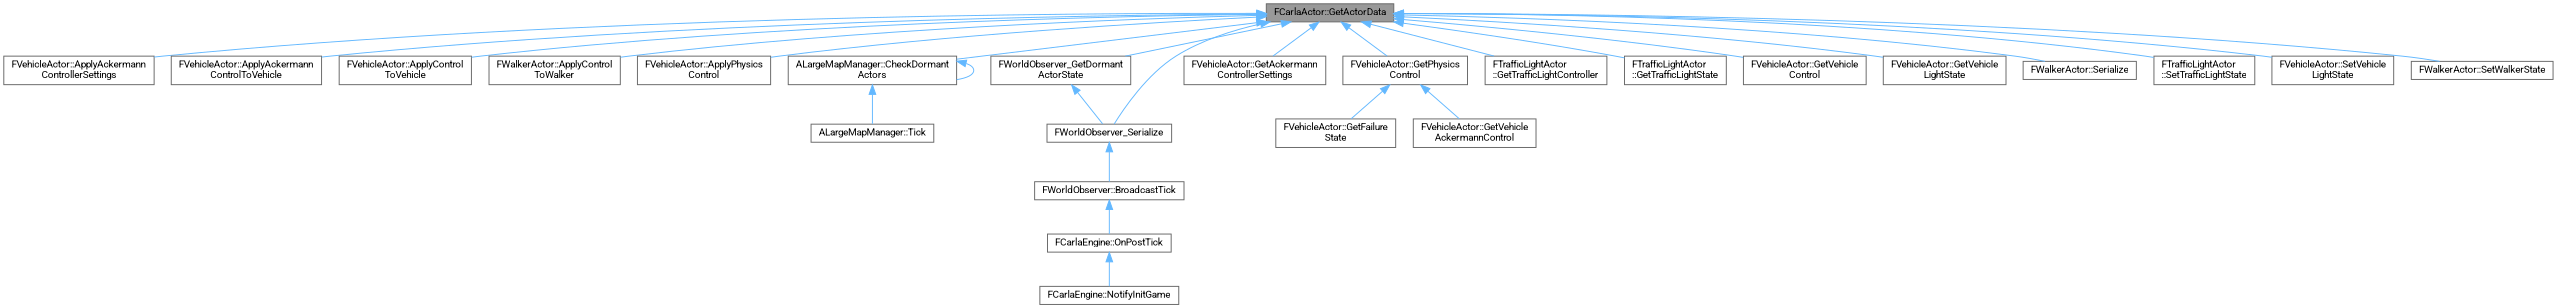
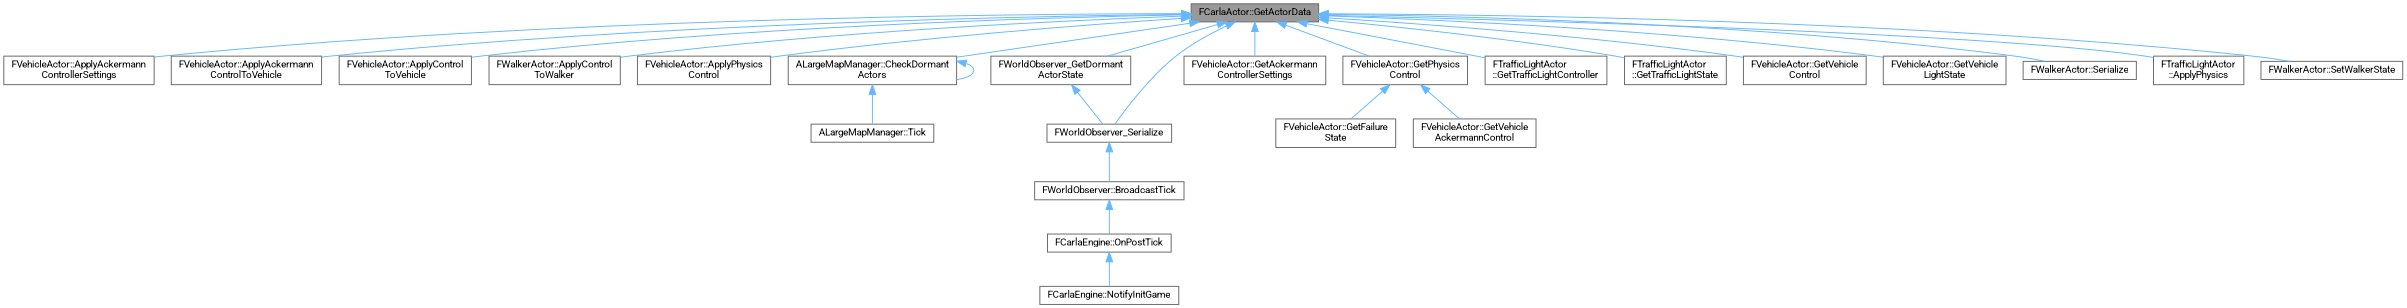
node "FTrafficLightActor ::SetTrafficLightState": label "FTrafficLightActor ::SetTrafficLightState" -> "FTrafficLightActor ::ApplyPhysics"
node "FVehicleActor::SetVehicle LightState": removed
